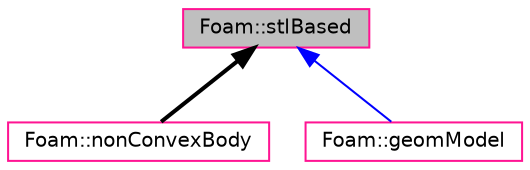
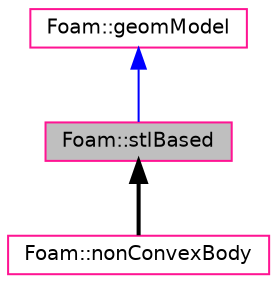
edge "Foam::geomModel" -> "Foam::stlBased": reversed
